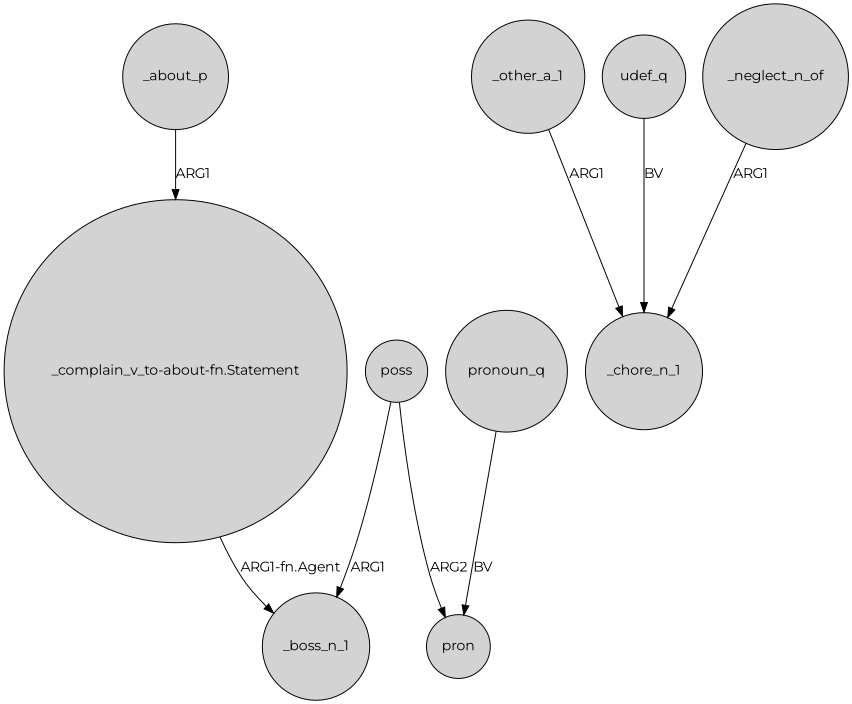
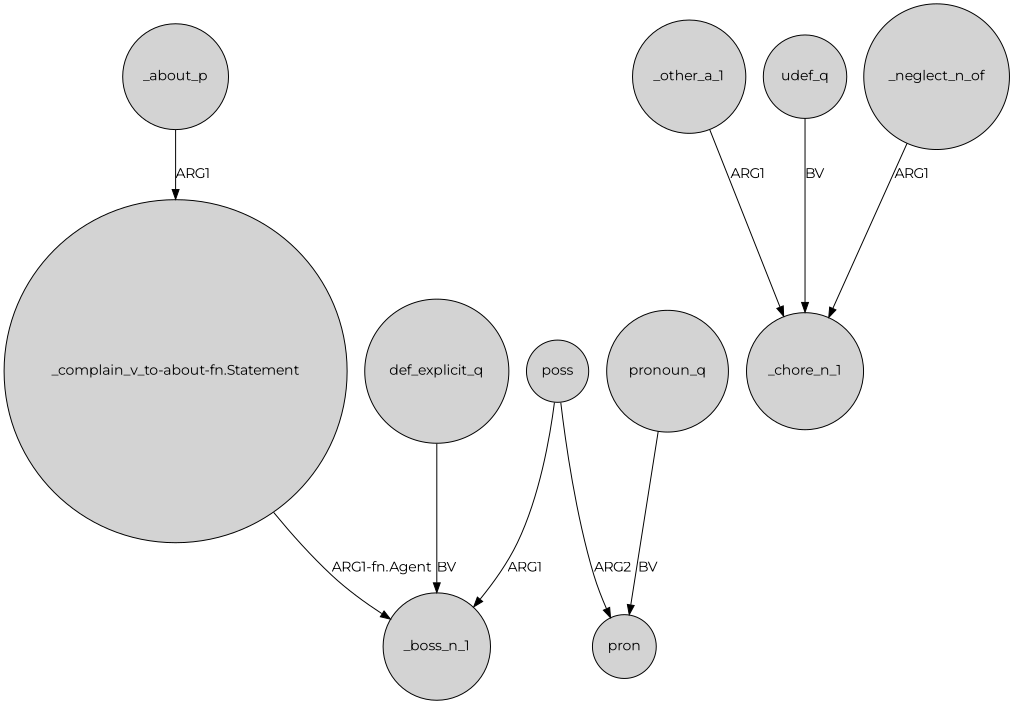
node "def_explicit_q": added
